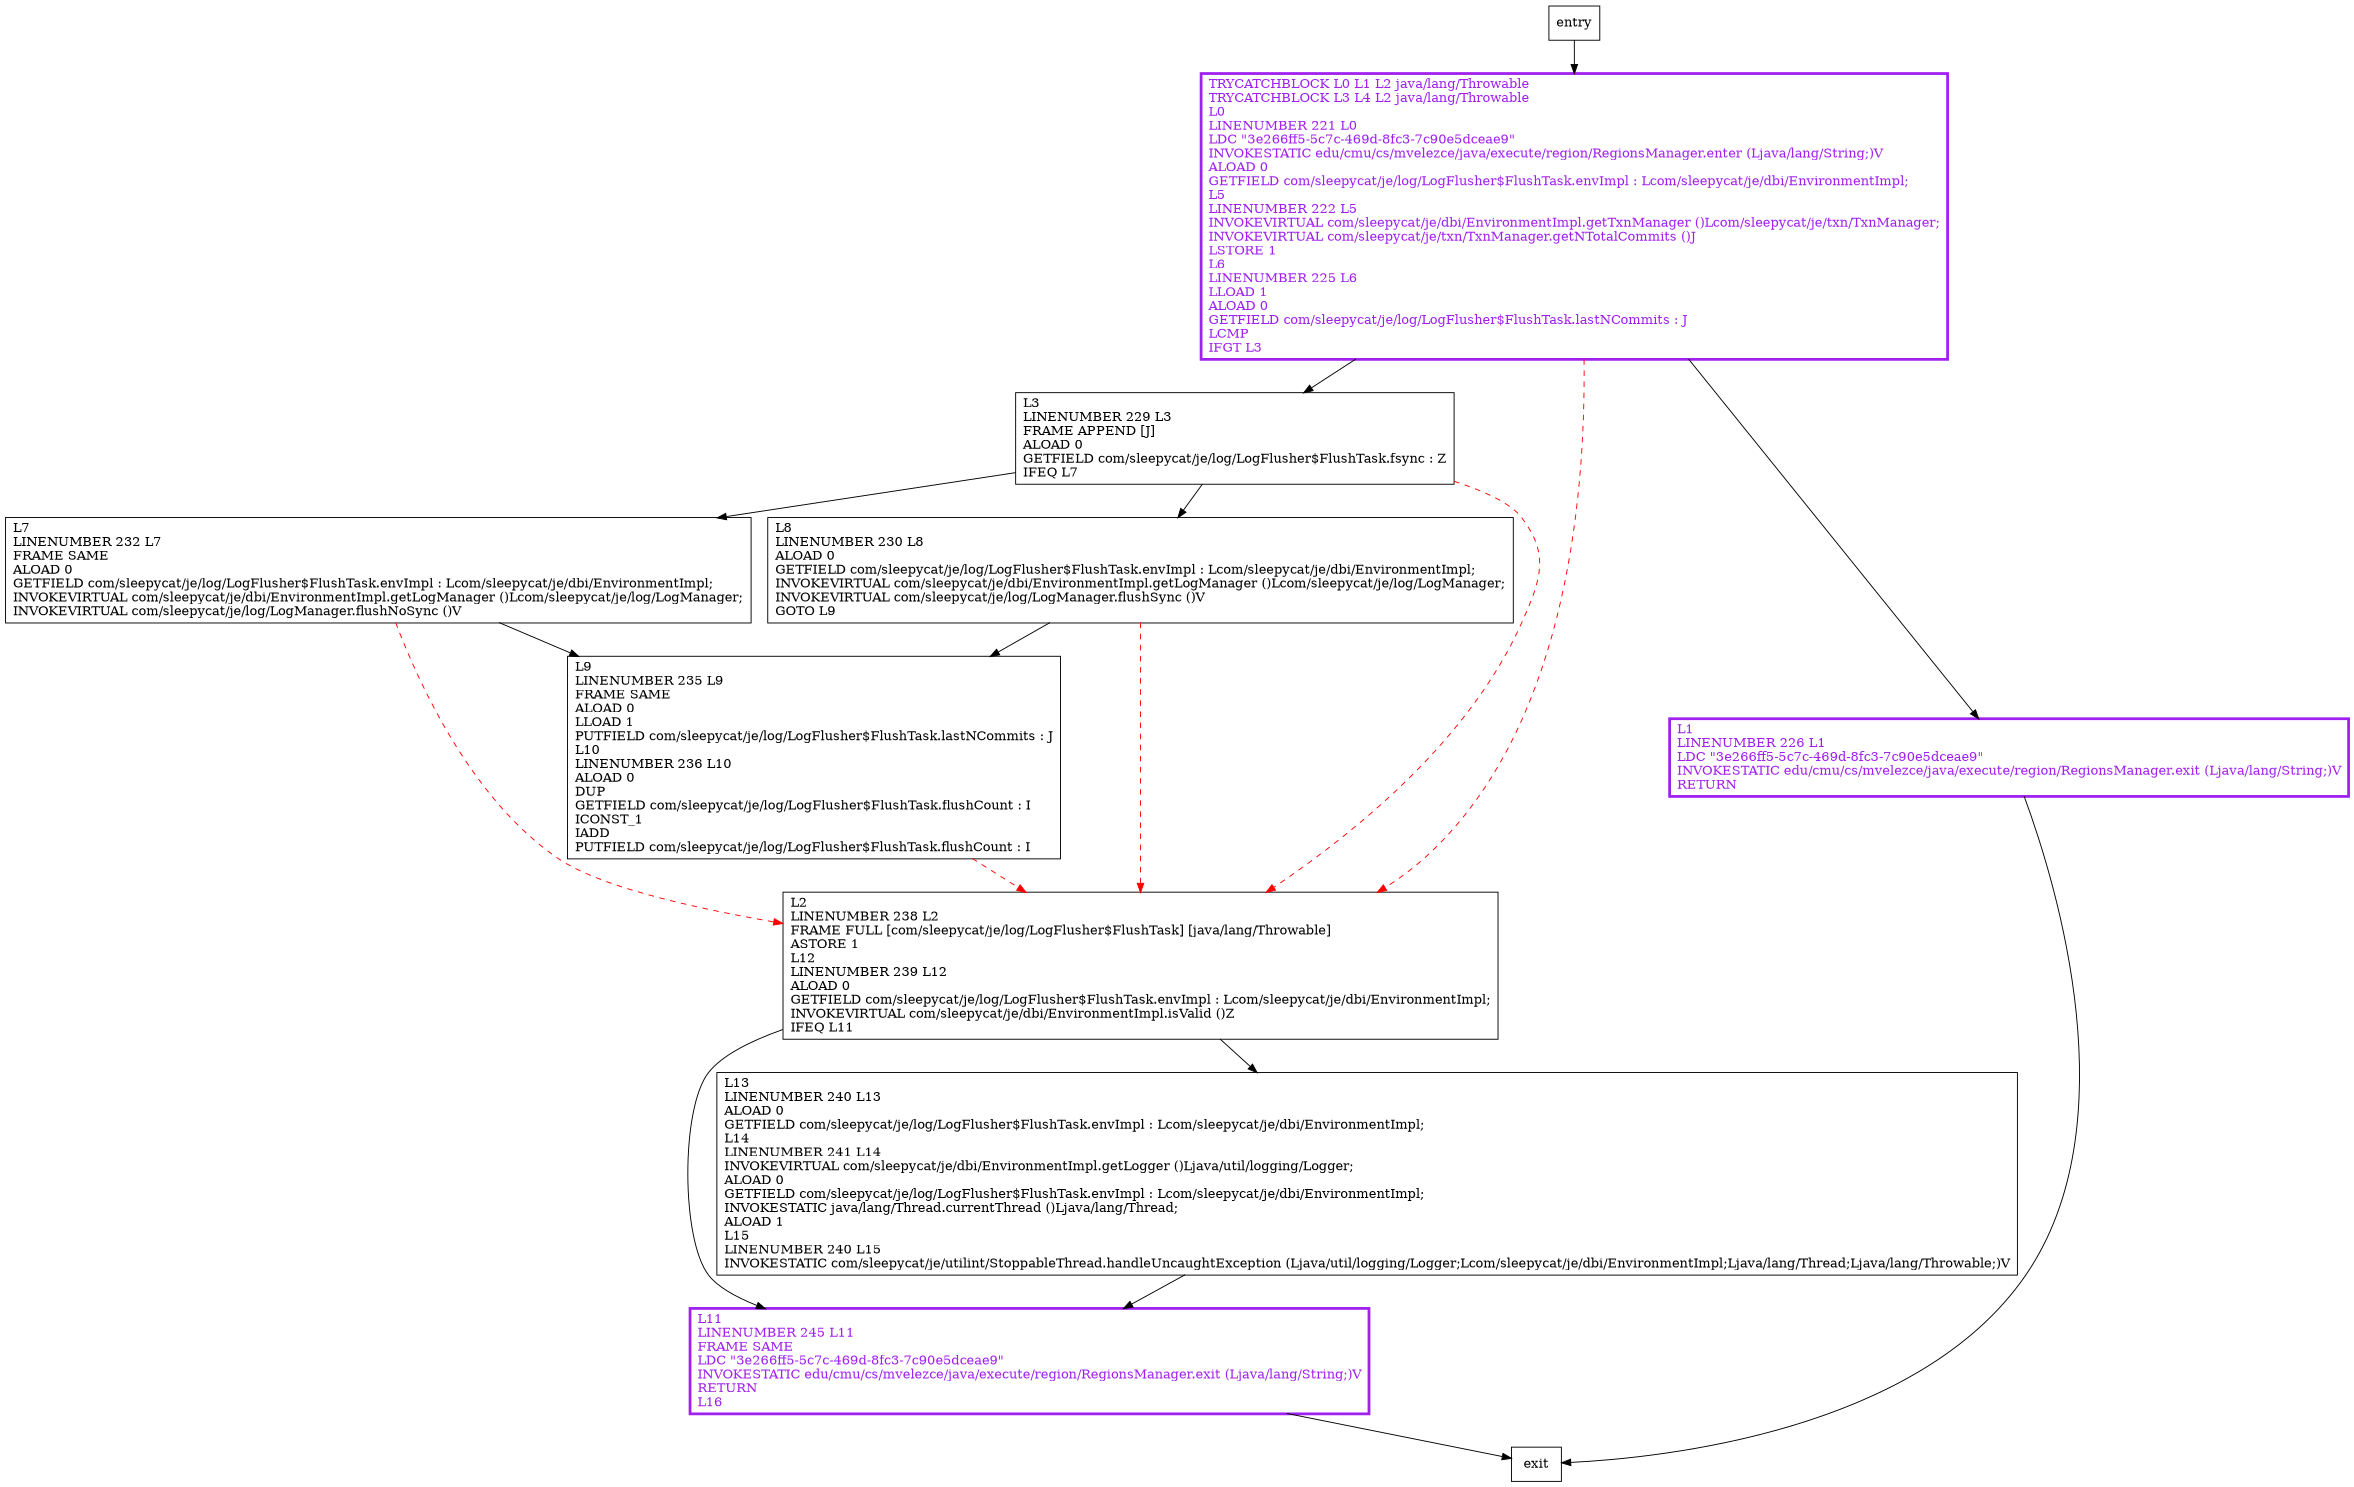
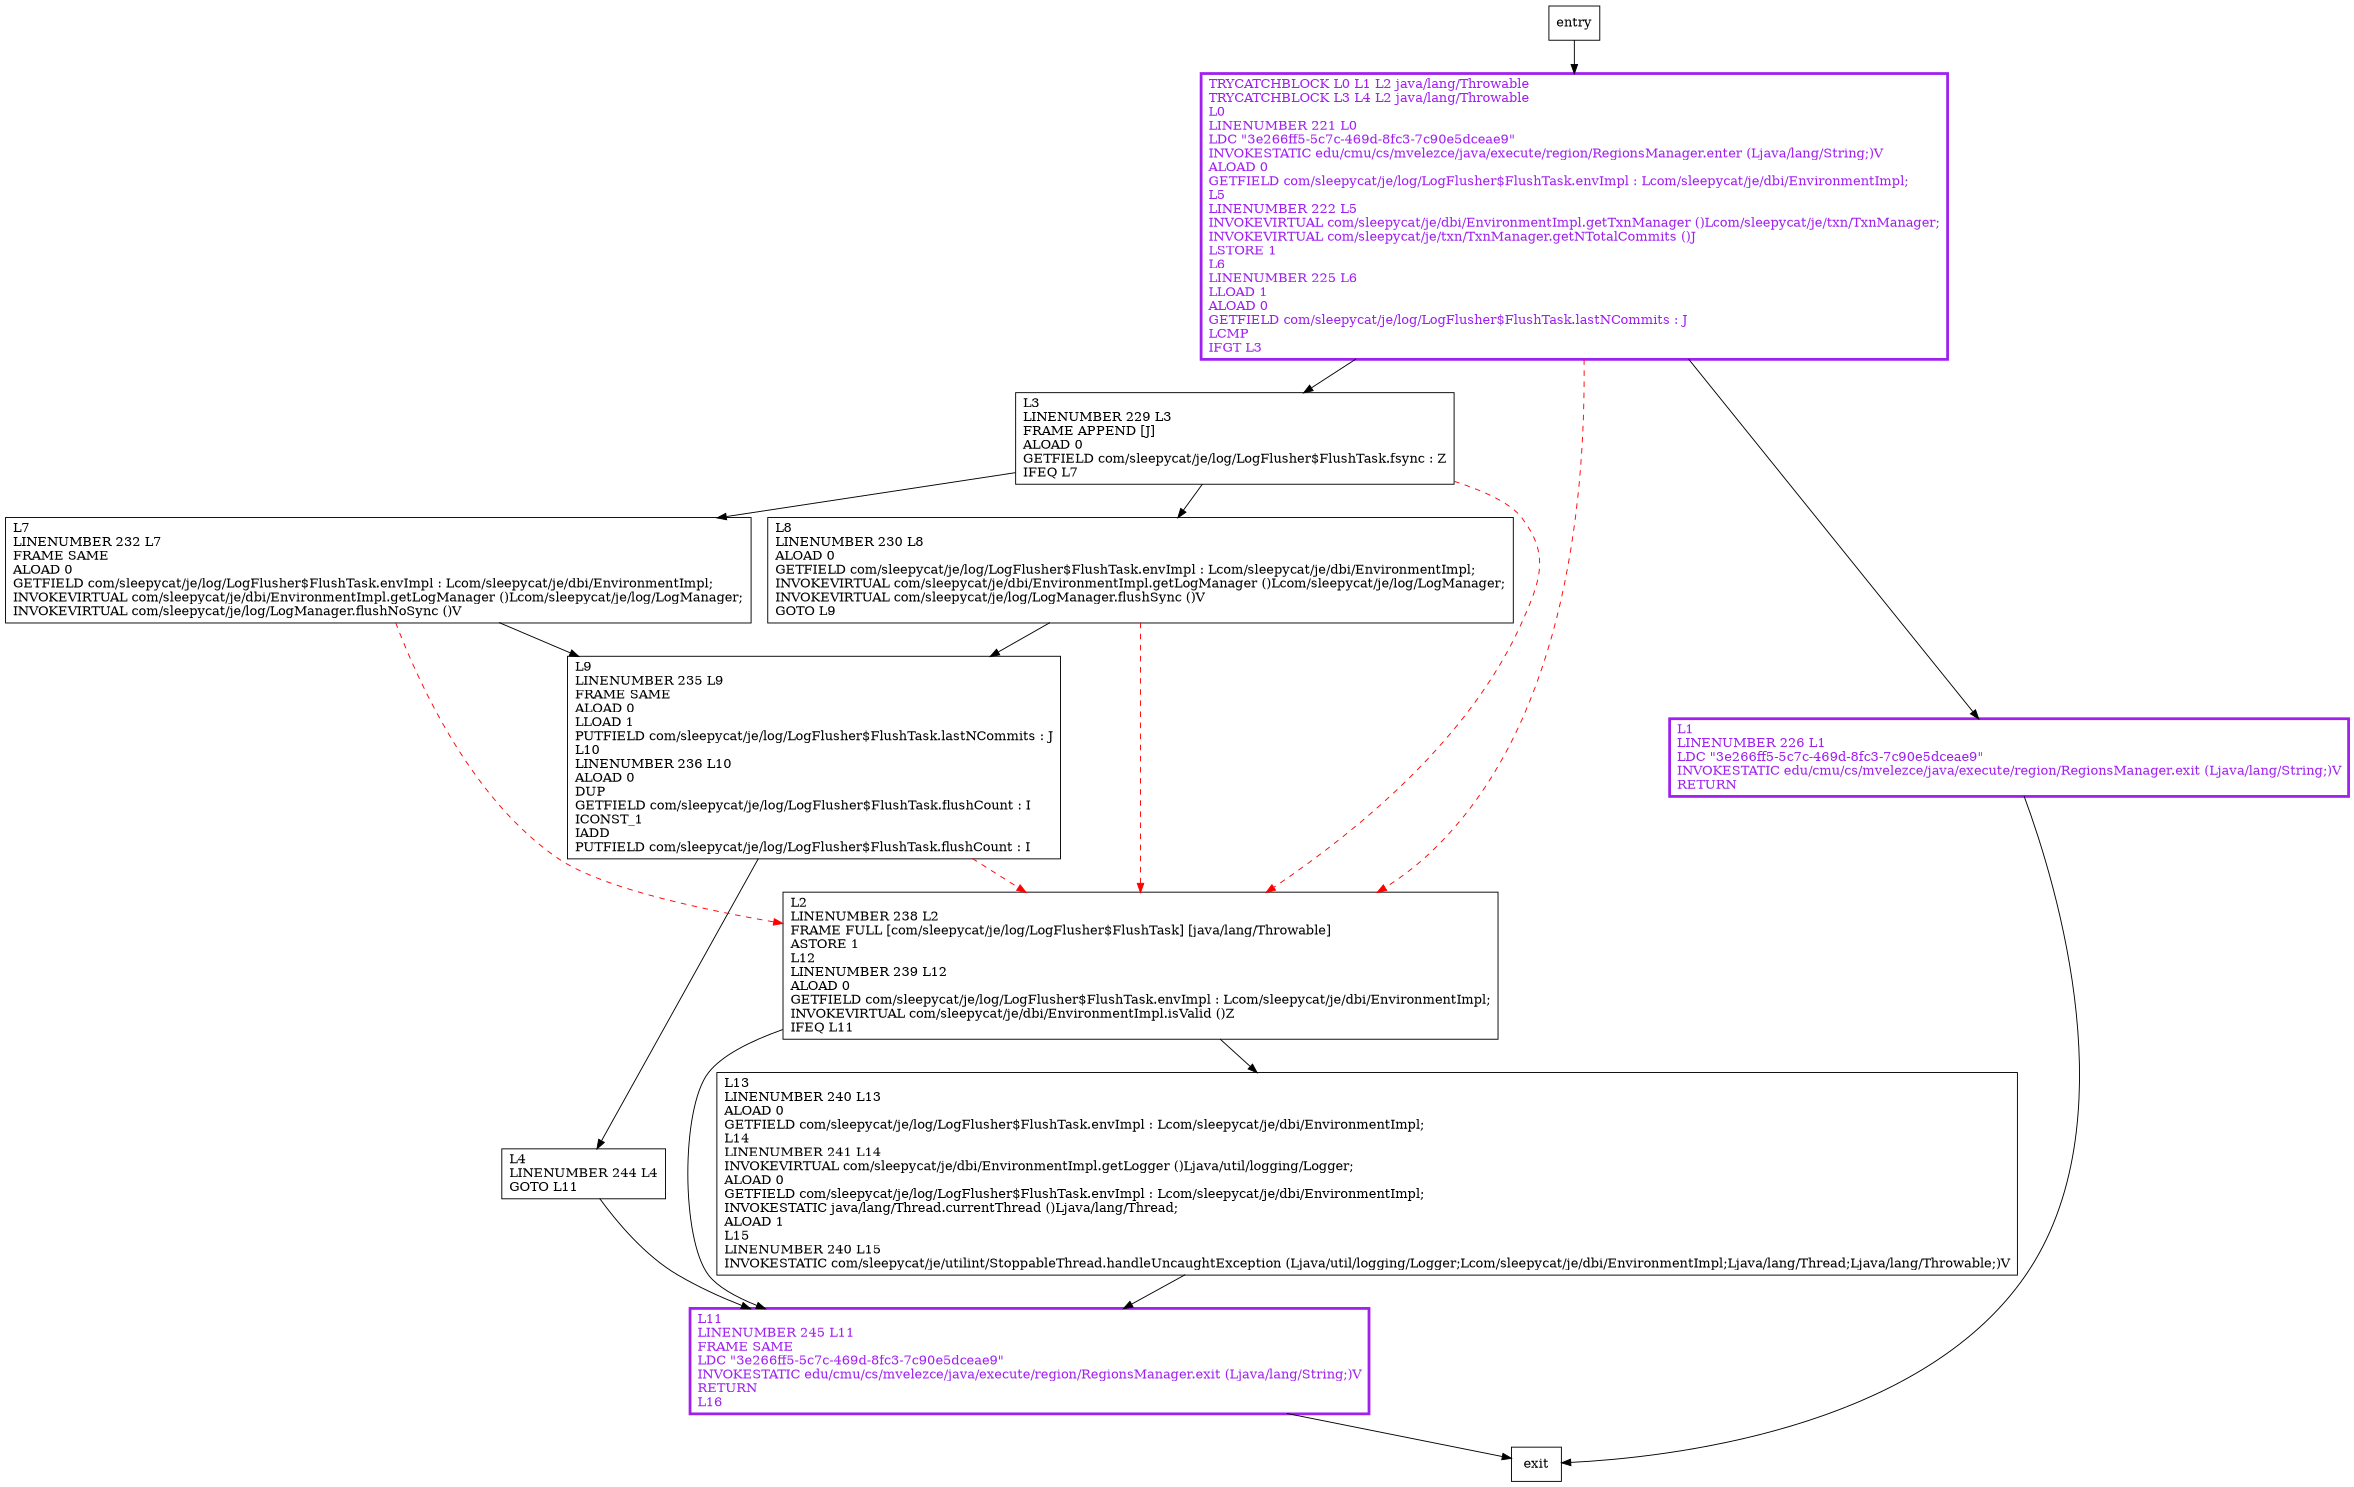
node "L4 LINENUMBER 244 L4 GOTO L11": added
